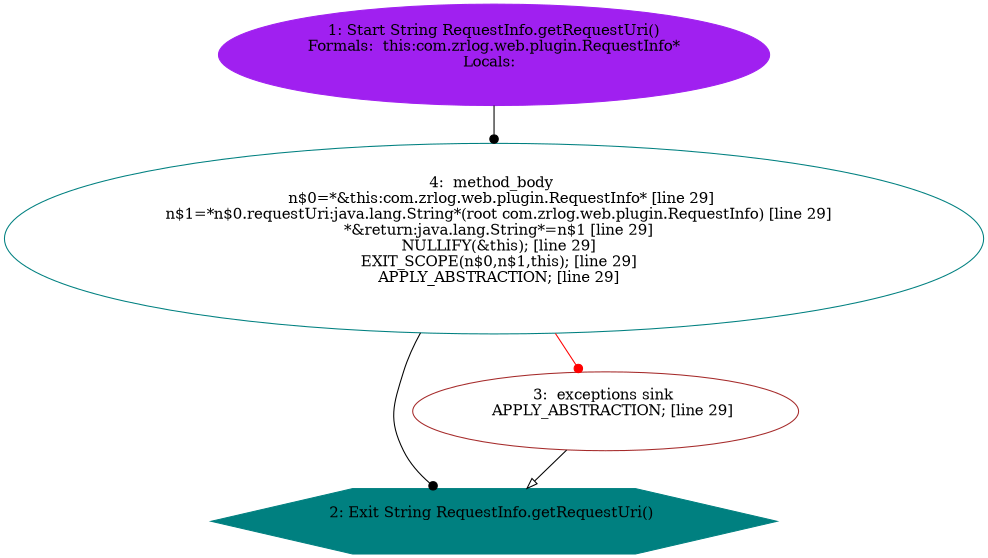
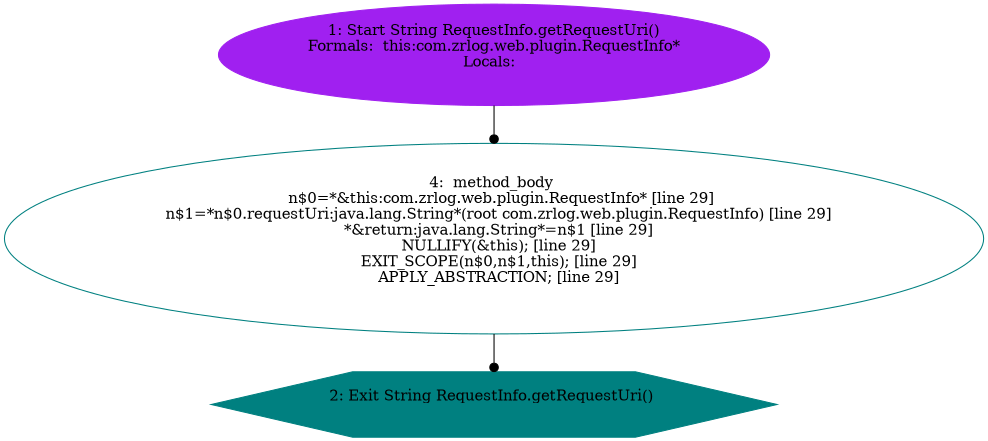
node "3:  exceptions sink APPLY_ABSTRACTION; [line 29]": removed
